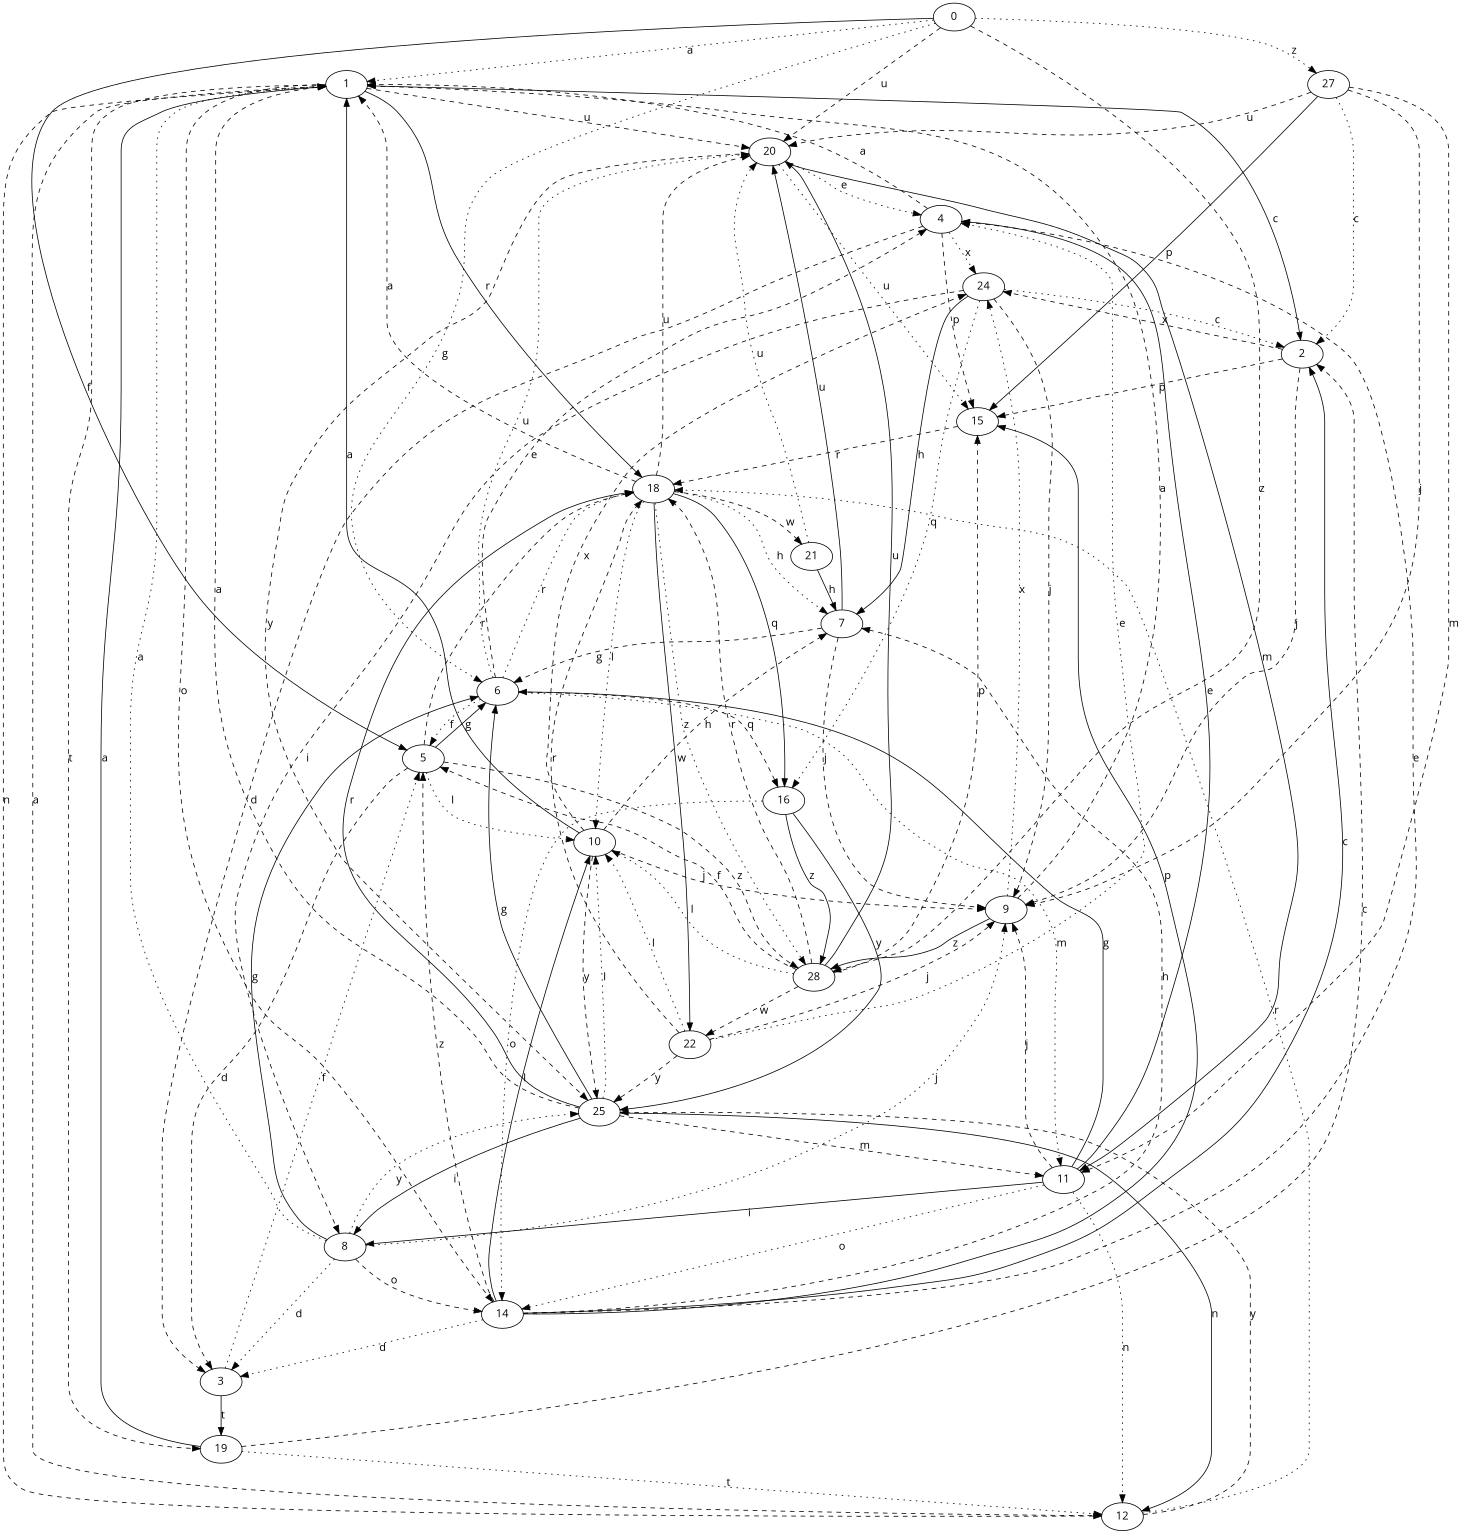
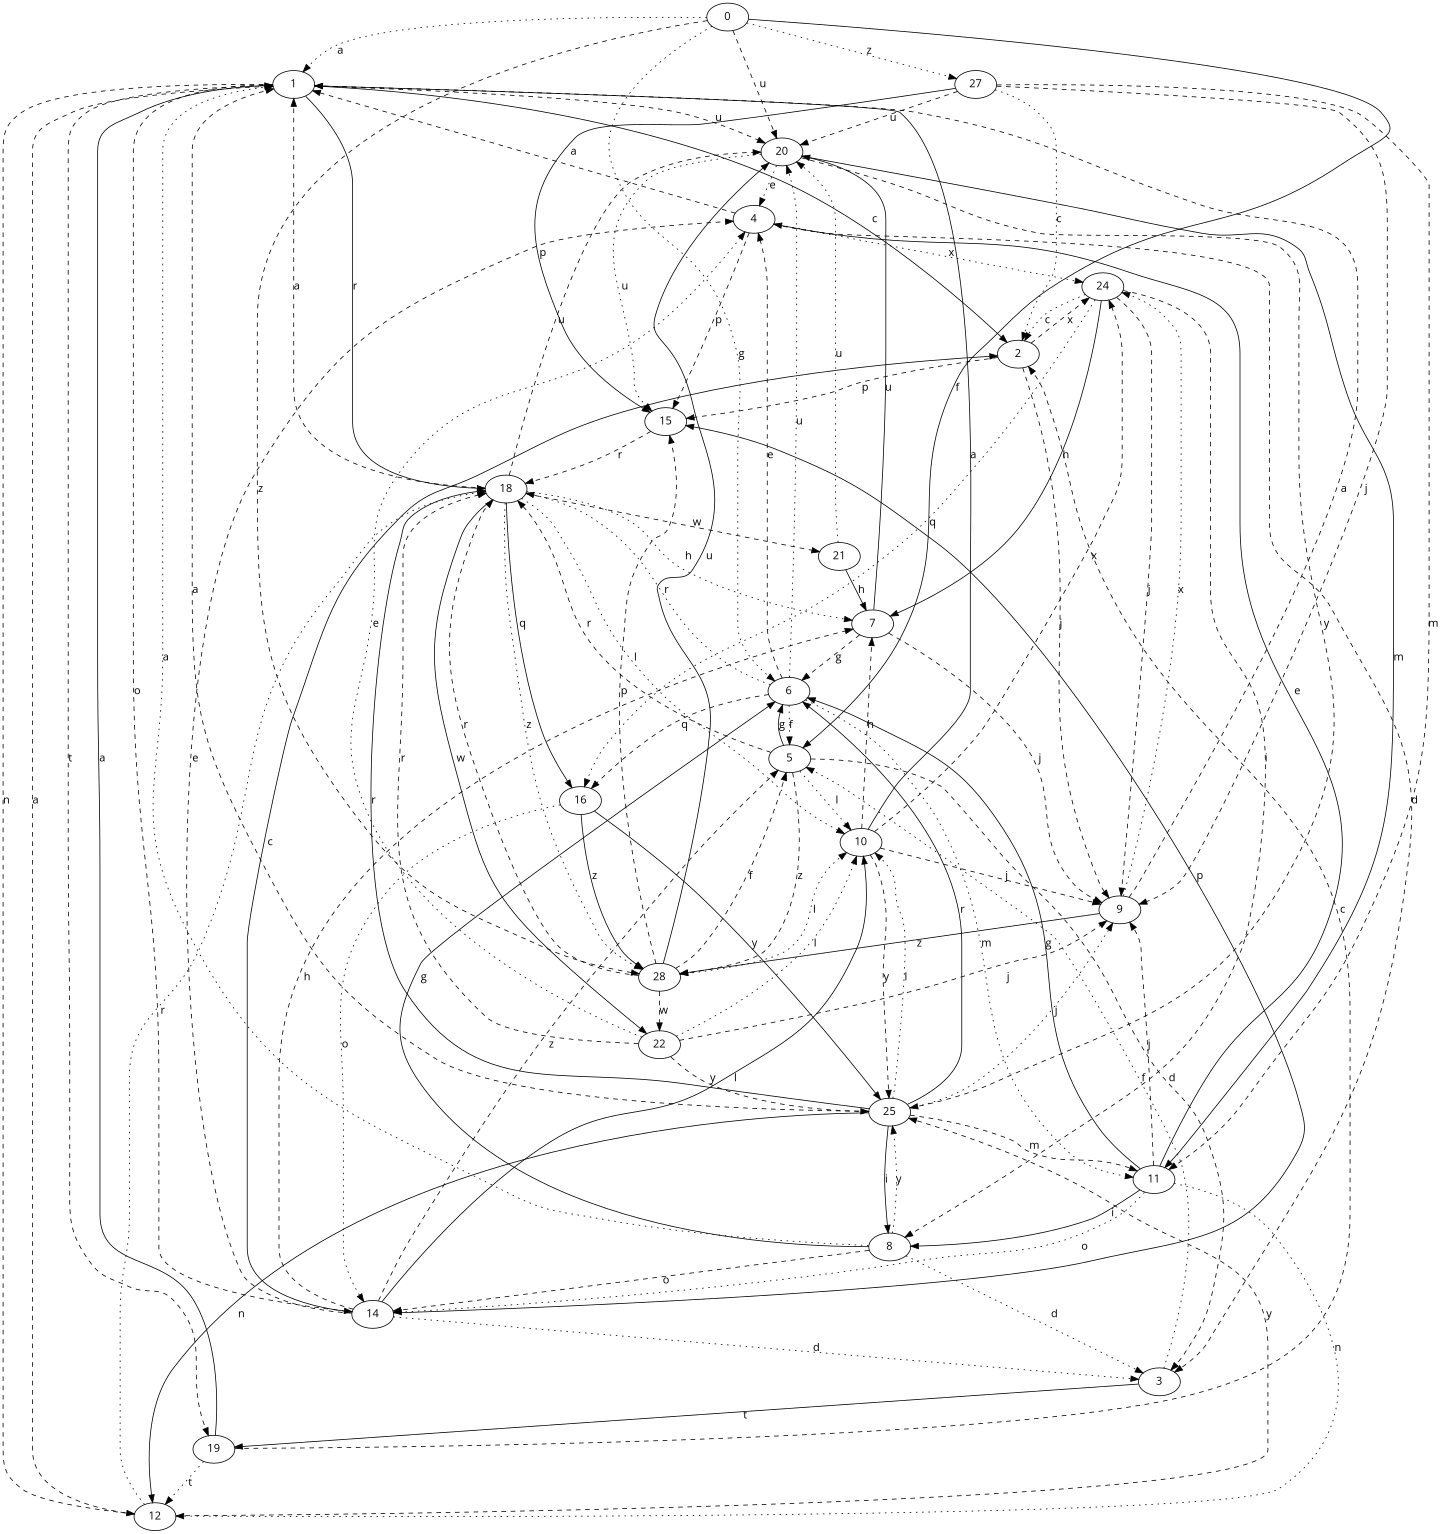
edge "25" -> "6": label "g" -> "r"
edge "8" -> "9": now "25" -> "9"
